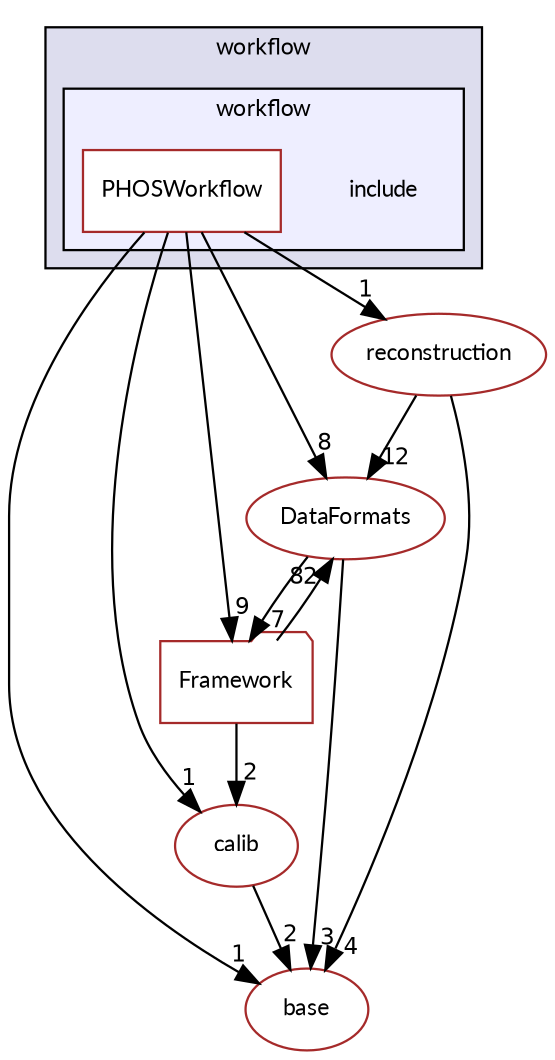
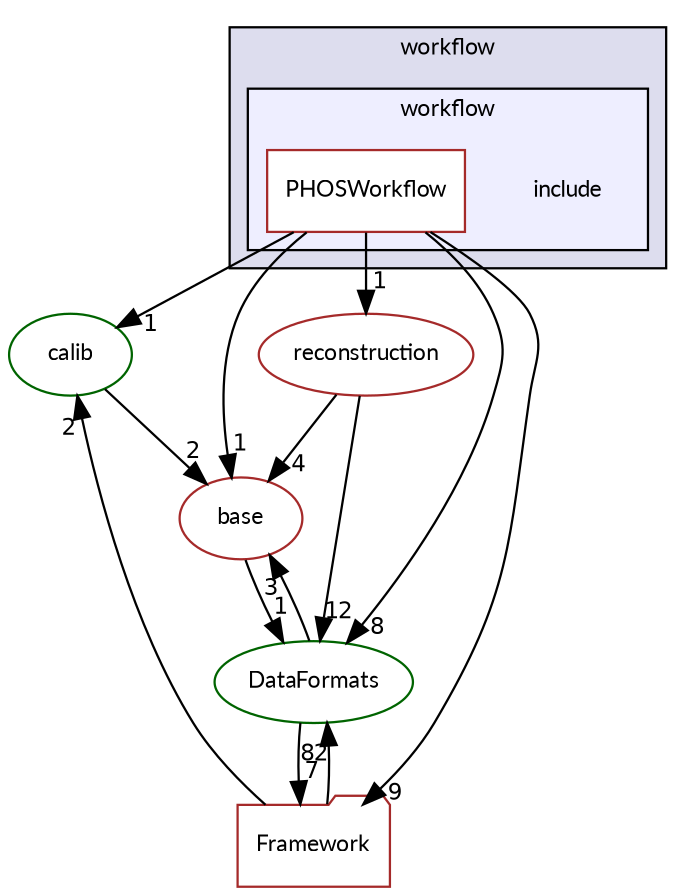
node "DataFormats": color brown -> darkgreen
edge "base" -> "DataFormats": added
node "calib": color brown -> darkgreen
